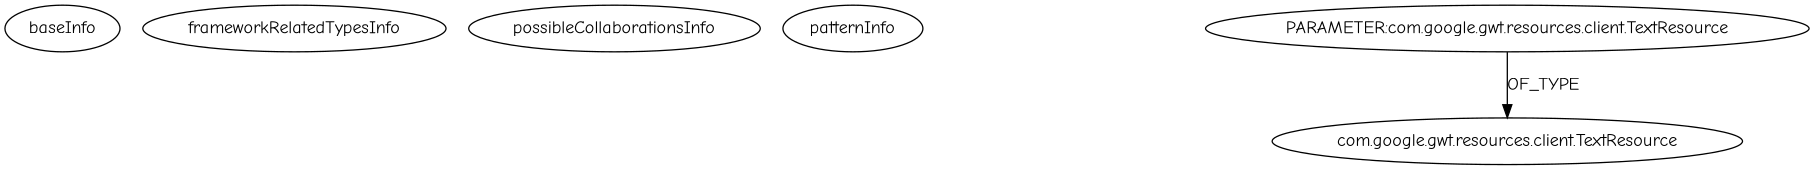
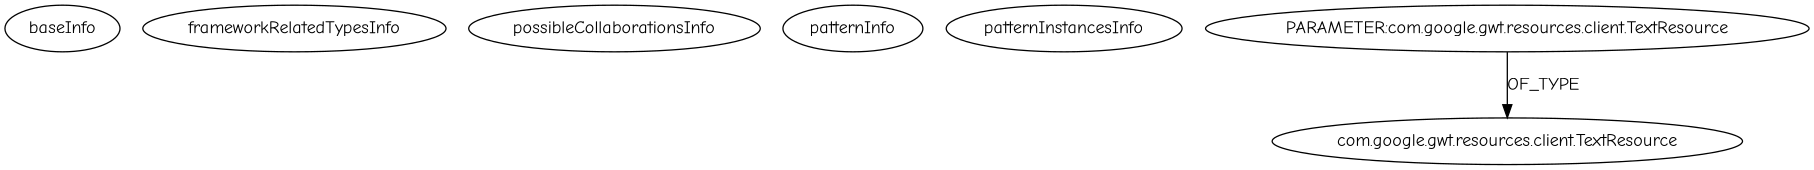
node "patternInstancesInfo": added
